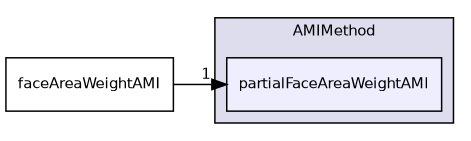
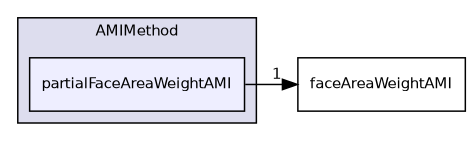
edge "faceAreaWeightAMI" -> "partialFaceAreaWeightAMI": reversed
